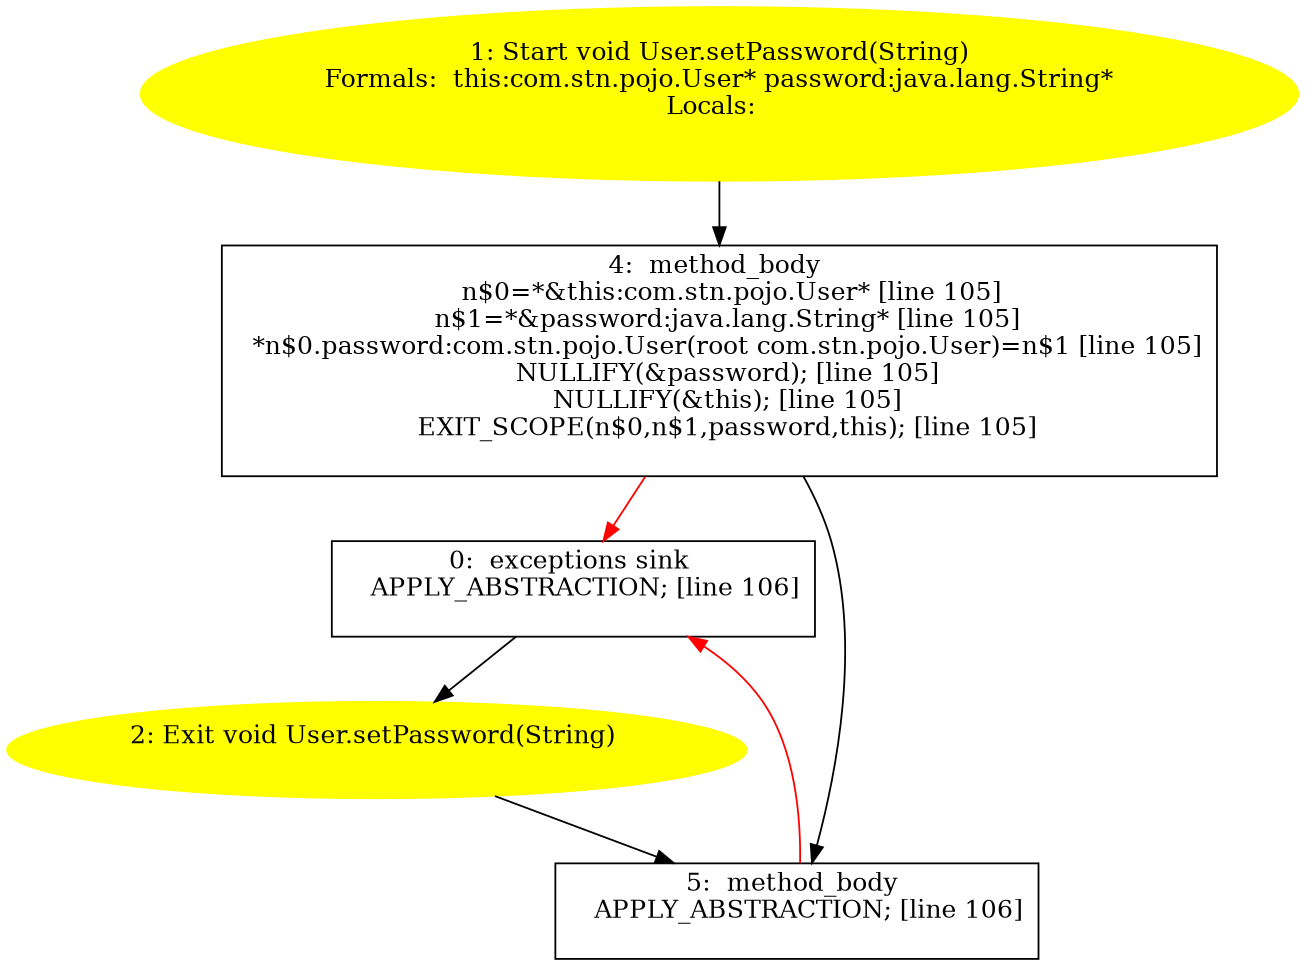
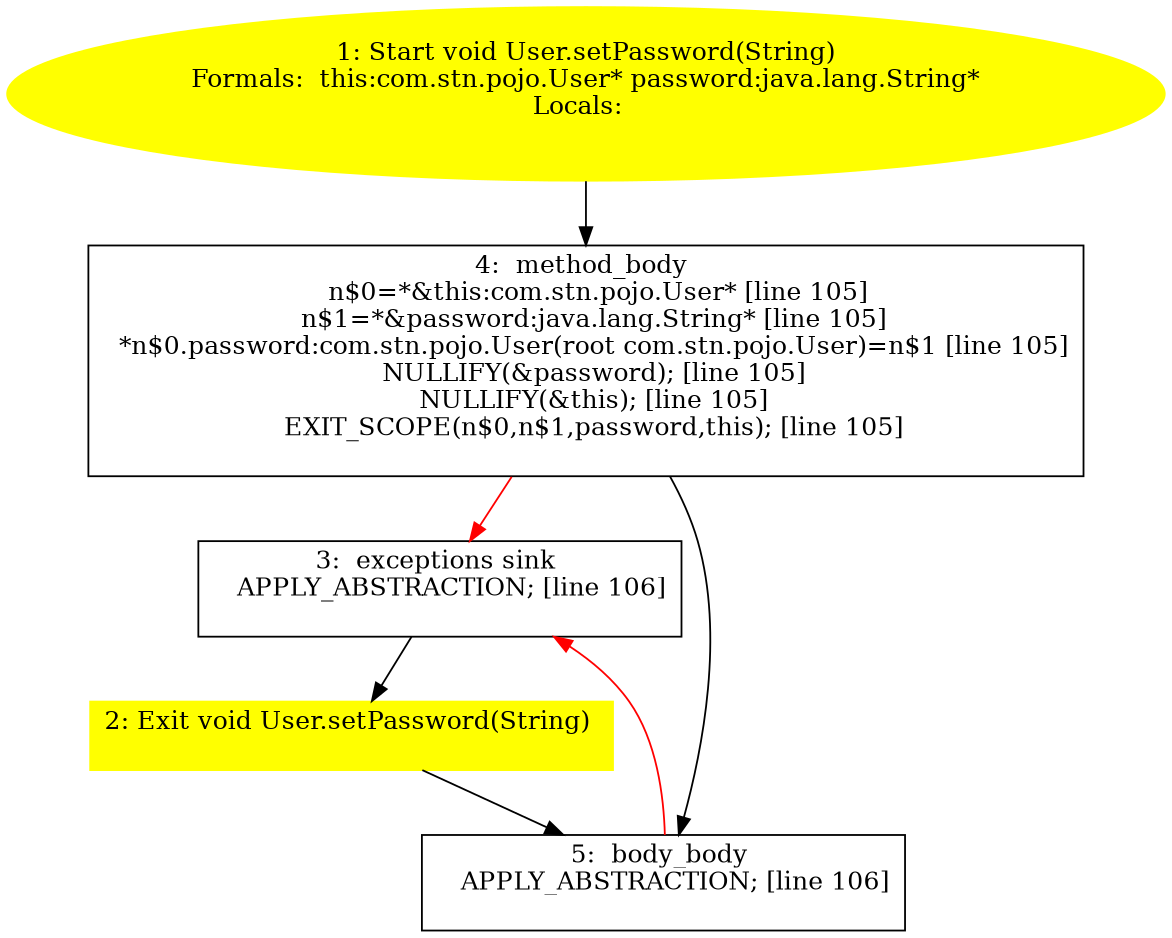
node "0:  exceptions sink APPLY_ABSTRACTION; [line 106]": label "0:  exceptions sink APPLY_ABSTRACTION; [line 106]" -> "3:  exceptions sink APPLY_ABSTRACTION; [line 106]"
node "2: Exit void User.setPassword(String)": shape ellipse -> box
node "5:  method_body APPLY_ABSTRACTION; [line 106]": label "5:  method_body APPLY_ABSTRACTION; [line 106]" -> "5:  body_body APPLY_ABSTRACTION; [line 106]"
